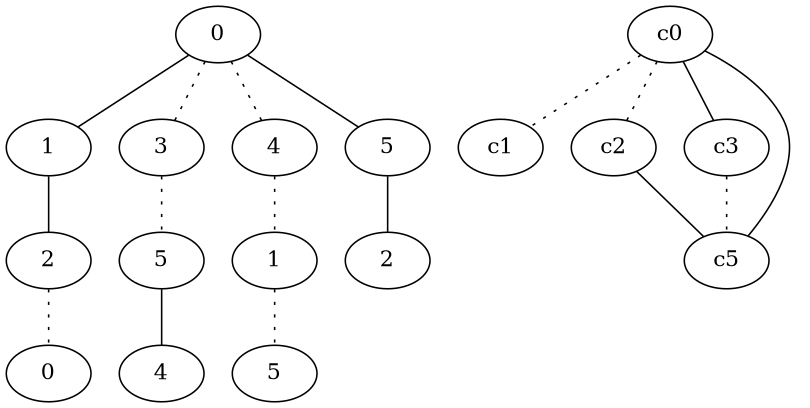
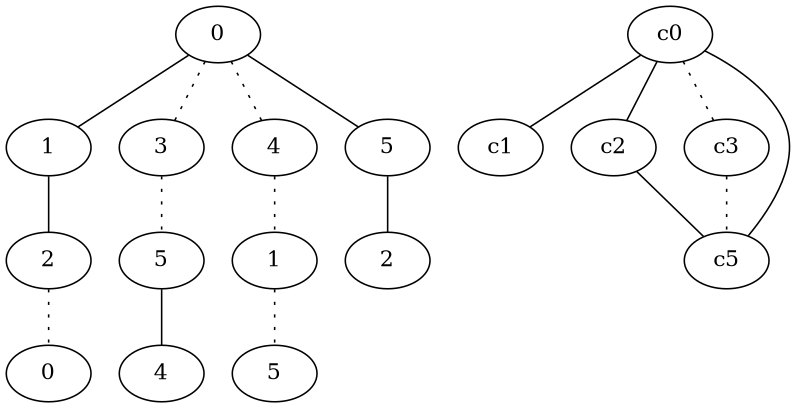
edge "c0" -- "c1": style dotted -> solid
edge "c0" -- "c2": style dotted -> solid
edge "c0" -- "c3": style solid -> dotted
